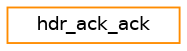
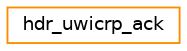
node "hdr_ack_ack": label "hdr_ack_ack" -> "hdr_uwicrp_ack"
